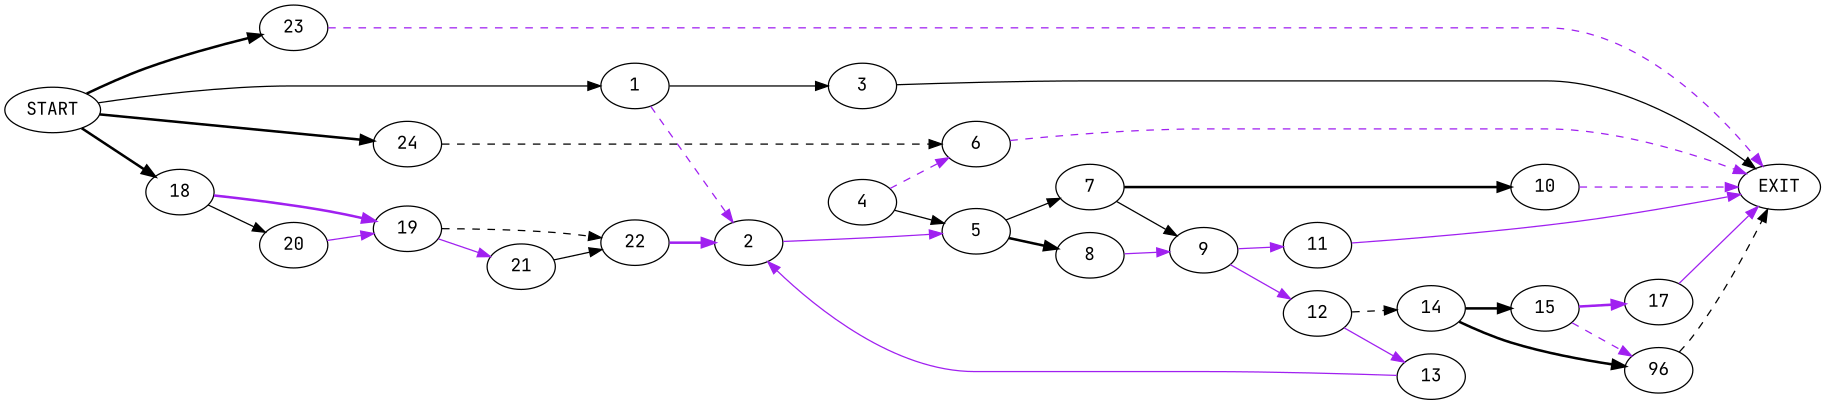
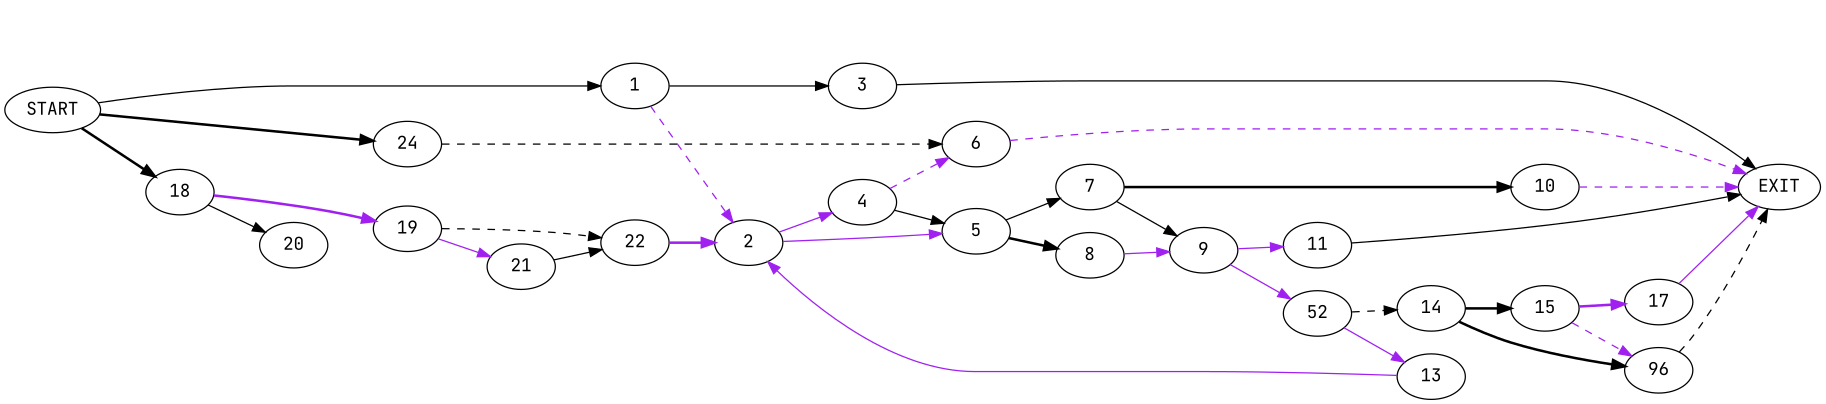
node "23": removed
edge "2" -> "4": added
edge "11" -> "EXIT": color purple -> black
edge "20" -> "19": removed
node "12": label "12" -> "52"
